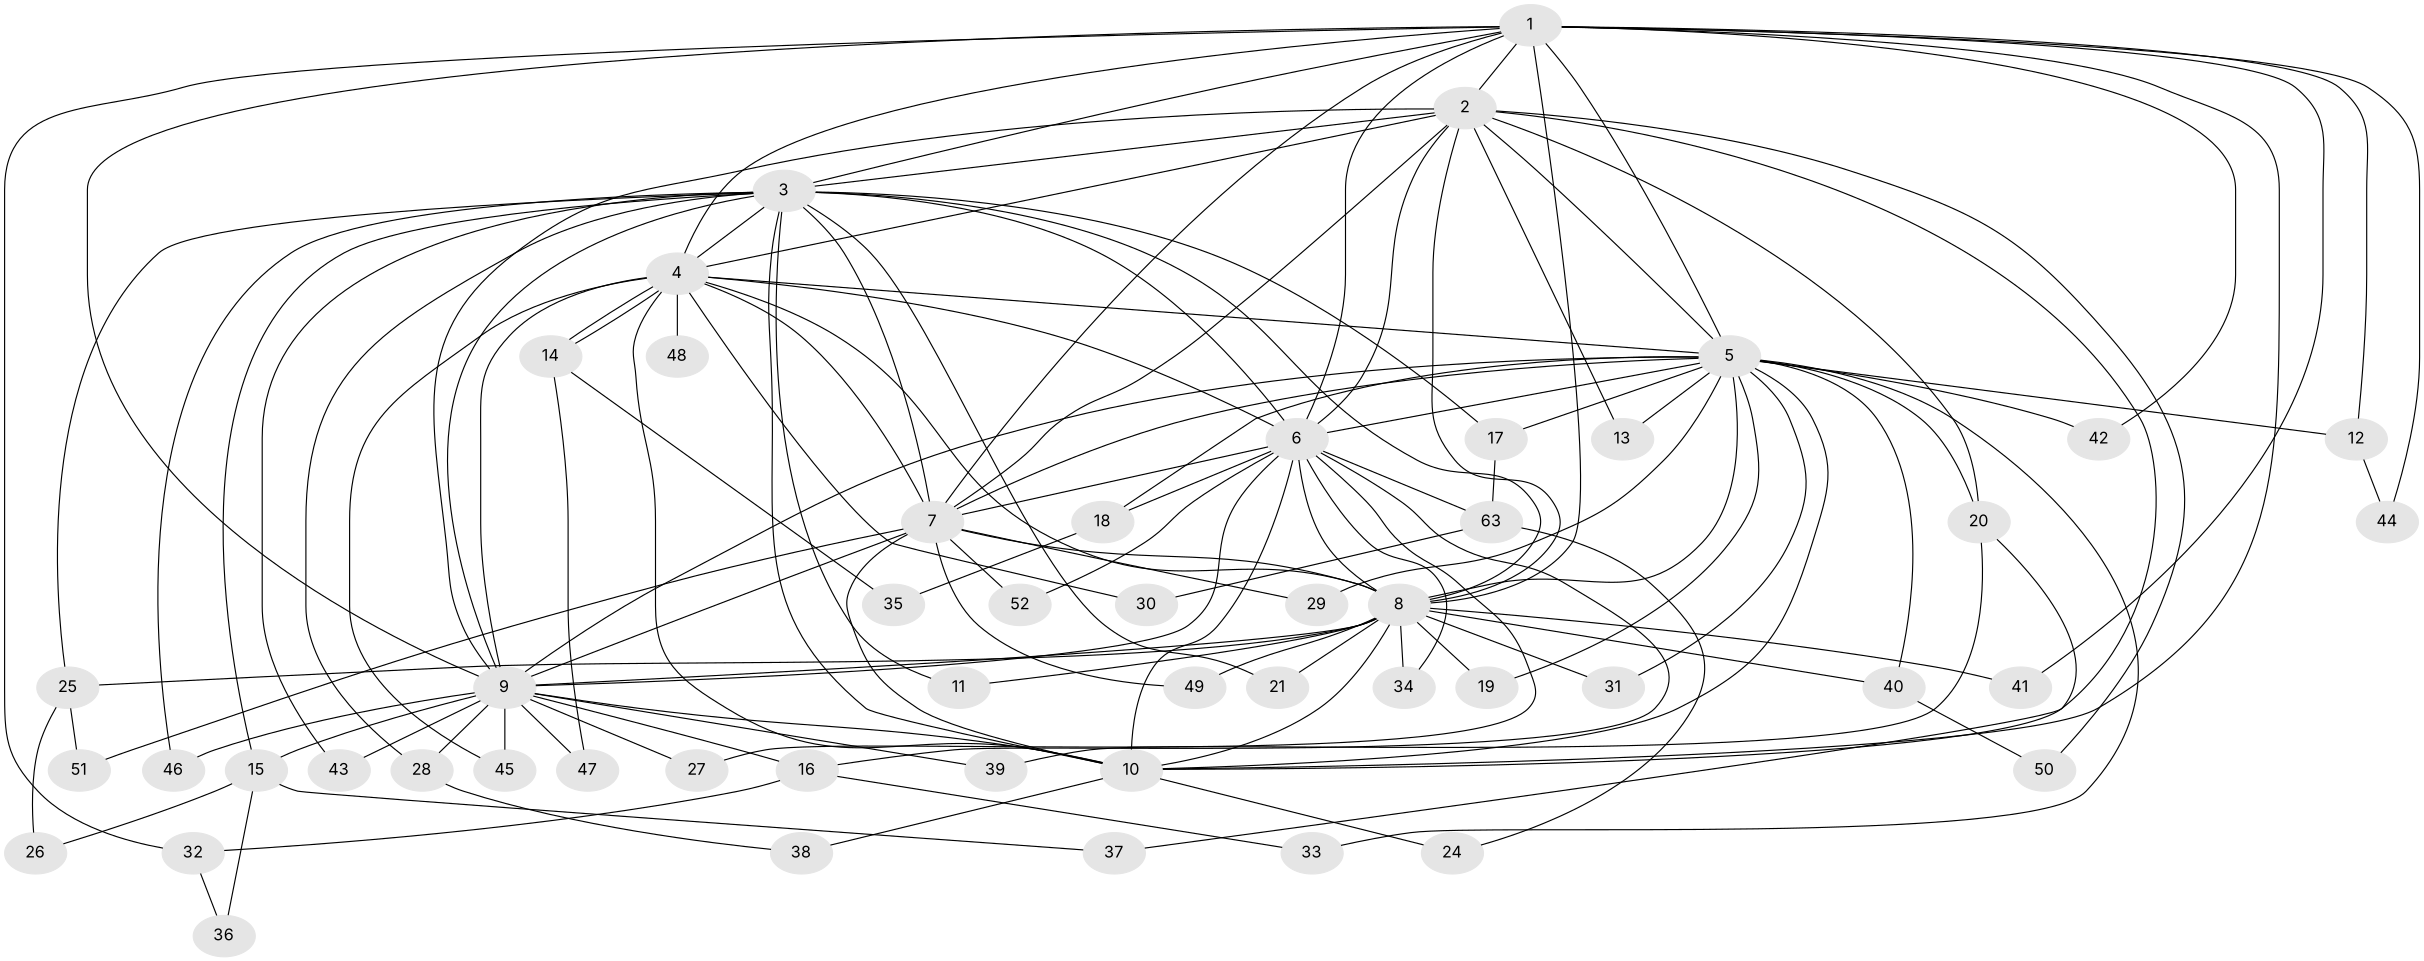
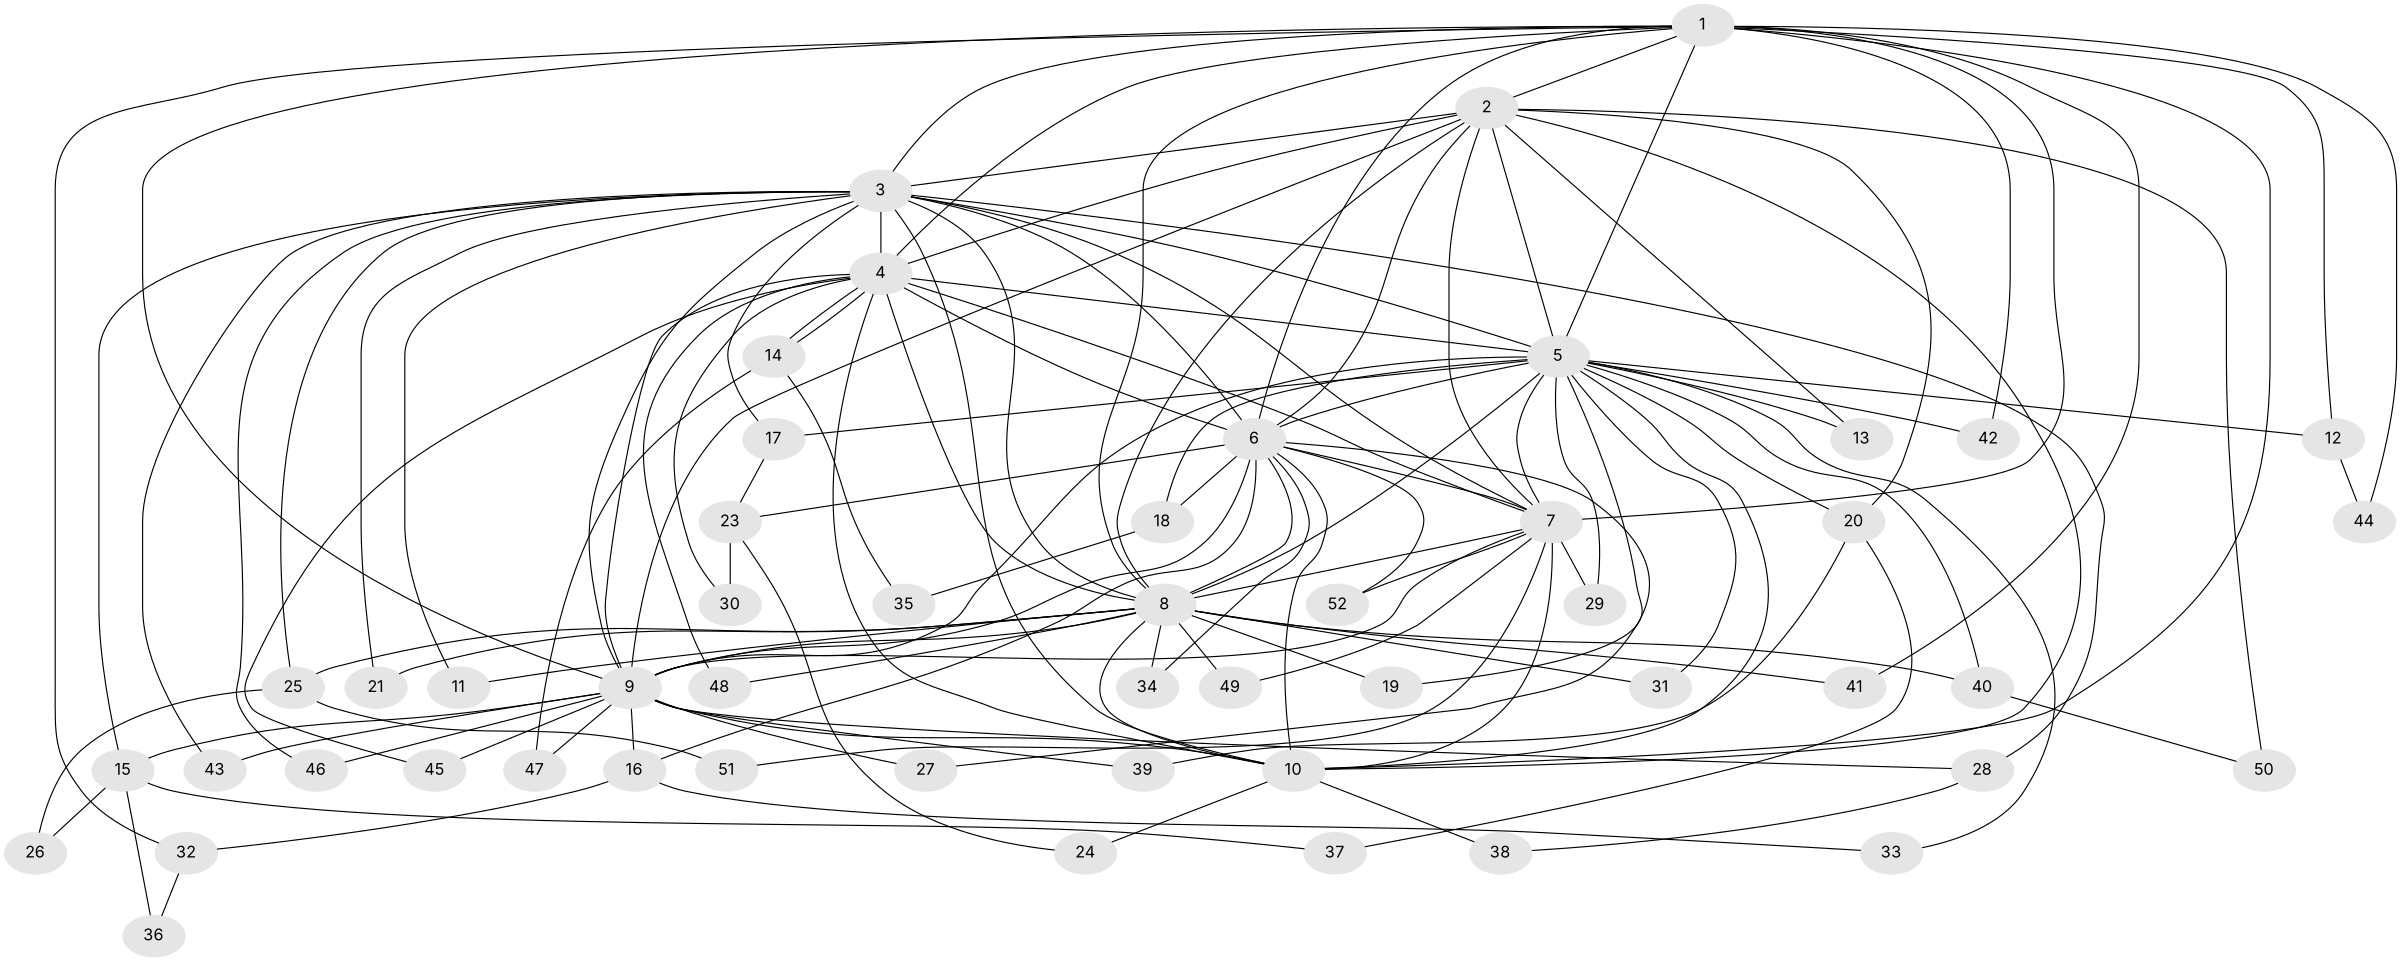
edge "3" -- "5": added
node "63": label "63" -> "23"
edge "8" -- "48": added
